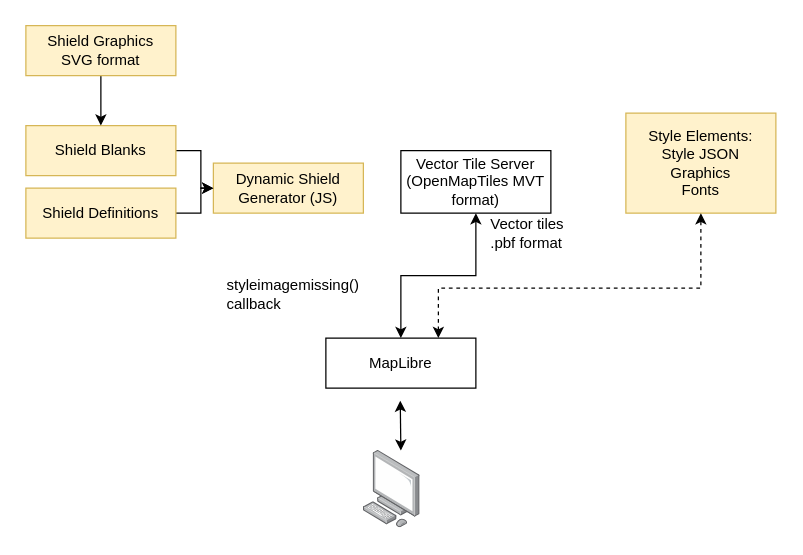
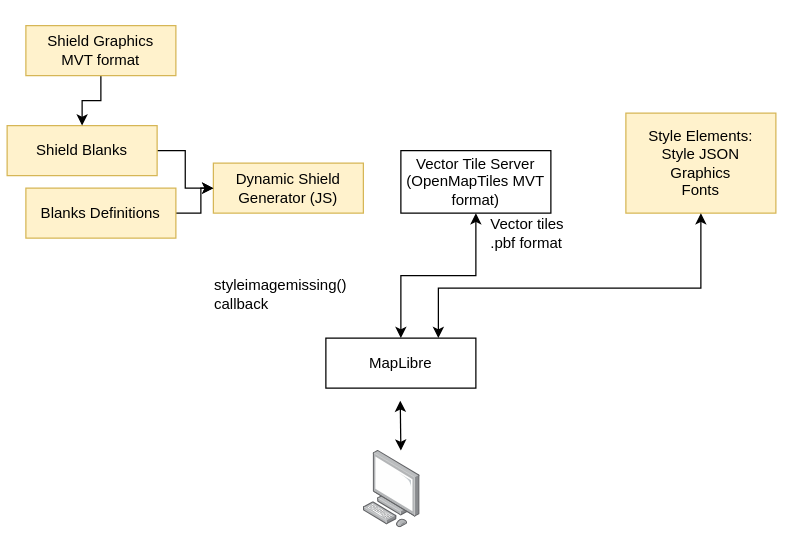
node "Shield Graphics SVG format": label "Shield Graphics SVG format" -> "Shield Graphics MVT format"
node "Shield Blanks": moved (101, 151) -> (82, 151)
node "Shield Definitions": label "Shield Definitions" -> "Blanks Definitions"
edge "Style Elements: Style JSON Graphics Fonts" -- "MapLibre": style dashed -> solid
node "styleimagemissing() callback": moved (299, 294) -> (287, 294)
